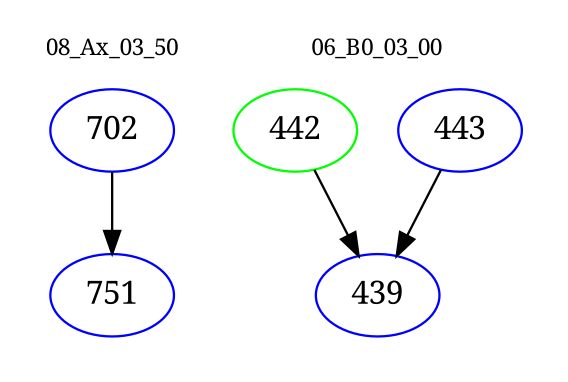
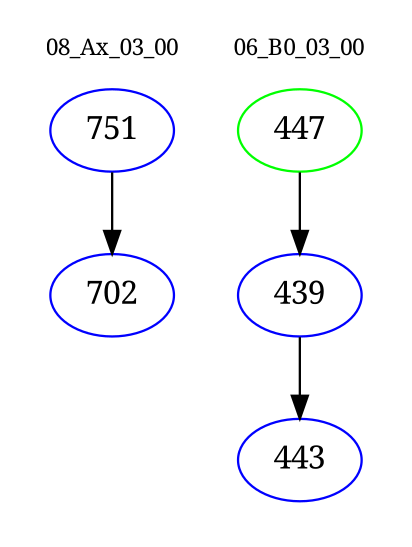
cluster "08_Ax_03_50": label "08_Ax_03_50" -> "08_Ax_03_00"
node "442": label "442" -> "447"
edge "702" -> "751": reversed
edge "443" -> "439": reversed
